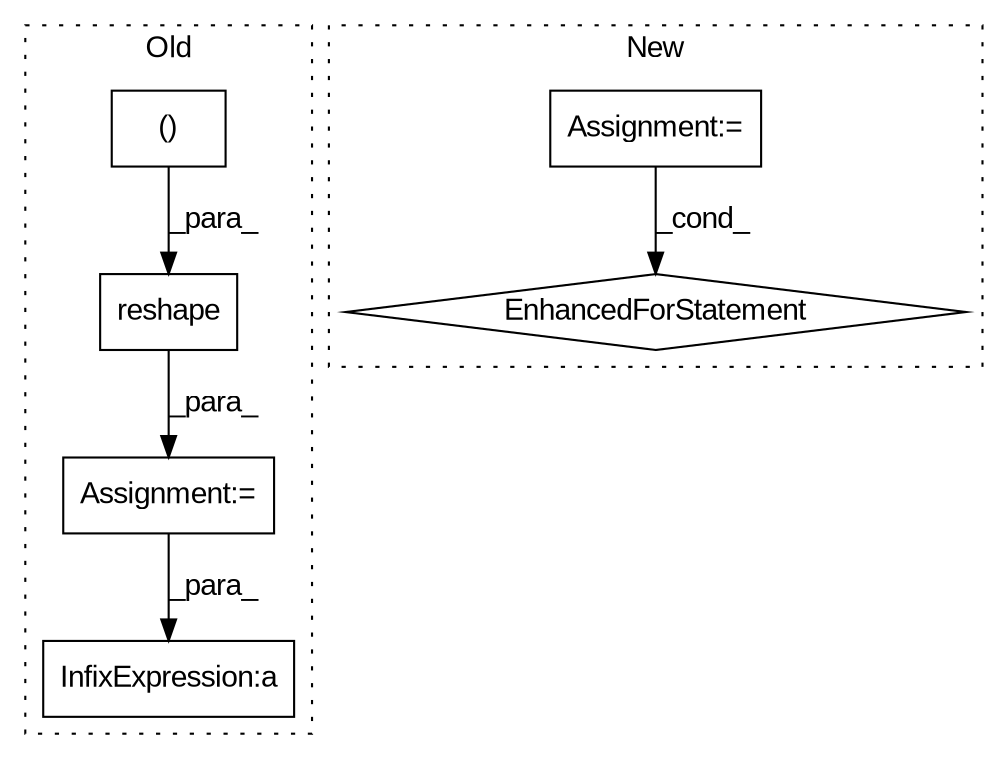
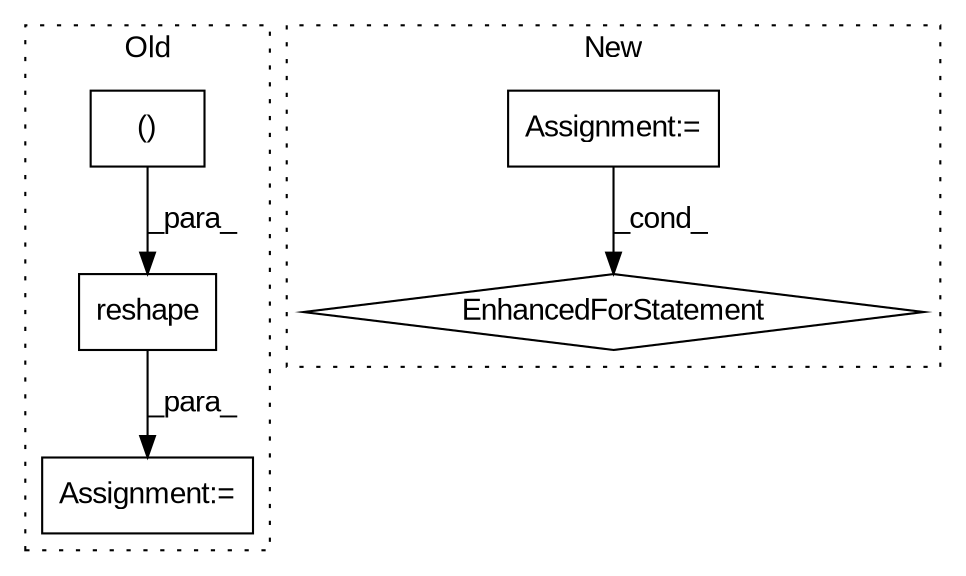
node "InfixExpression:a": removed
